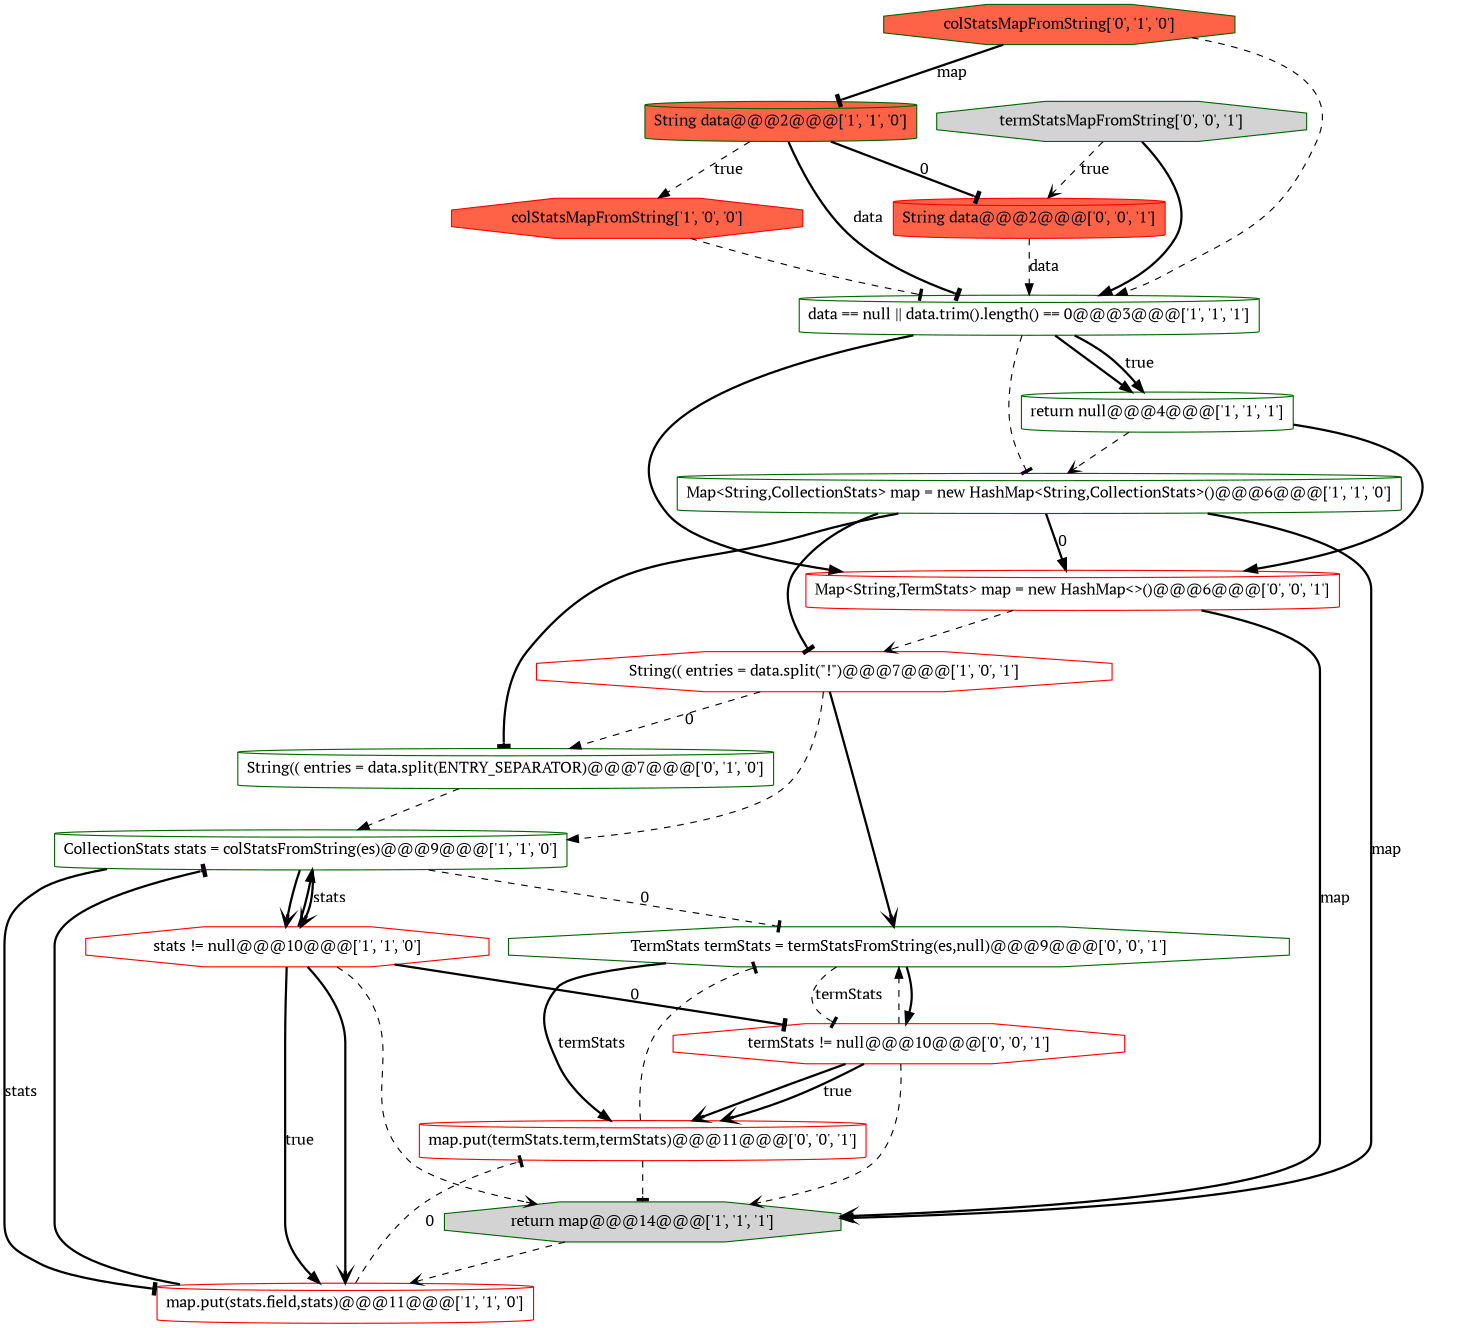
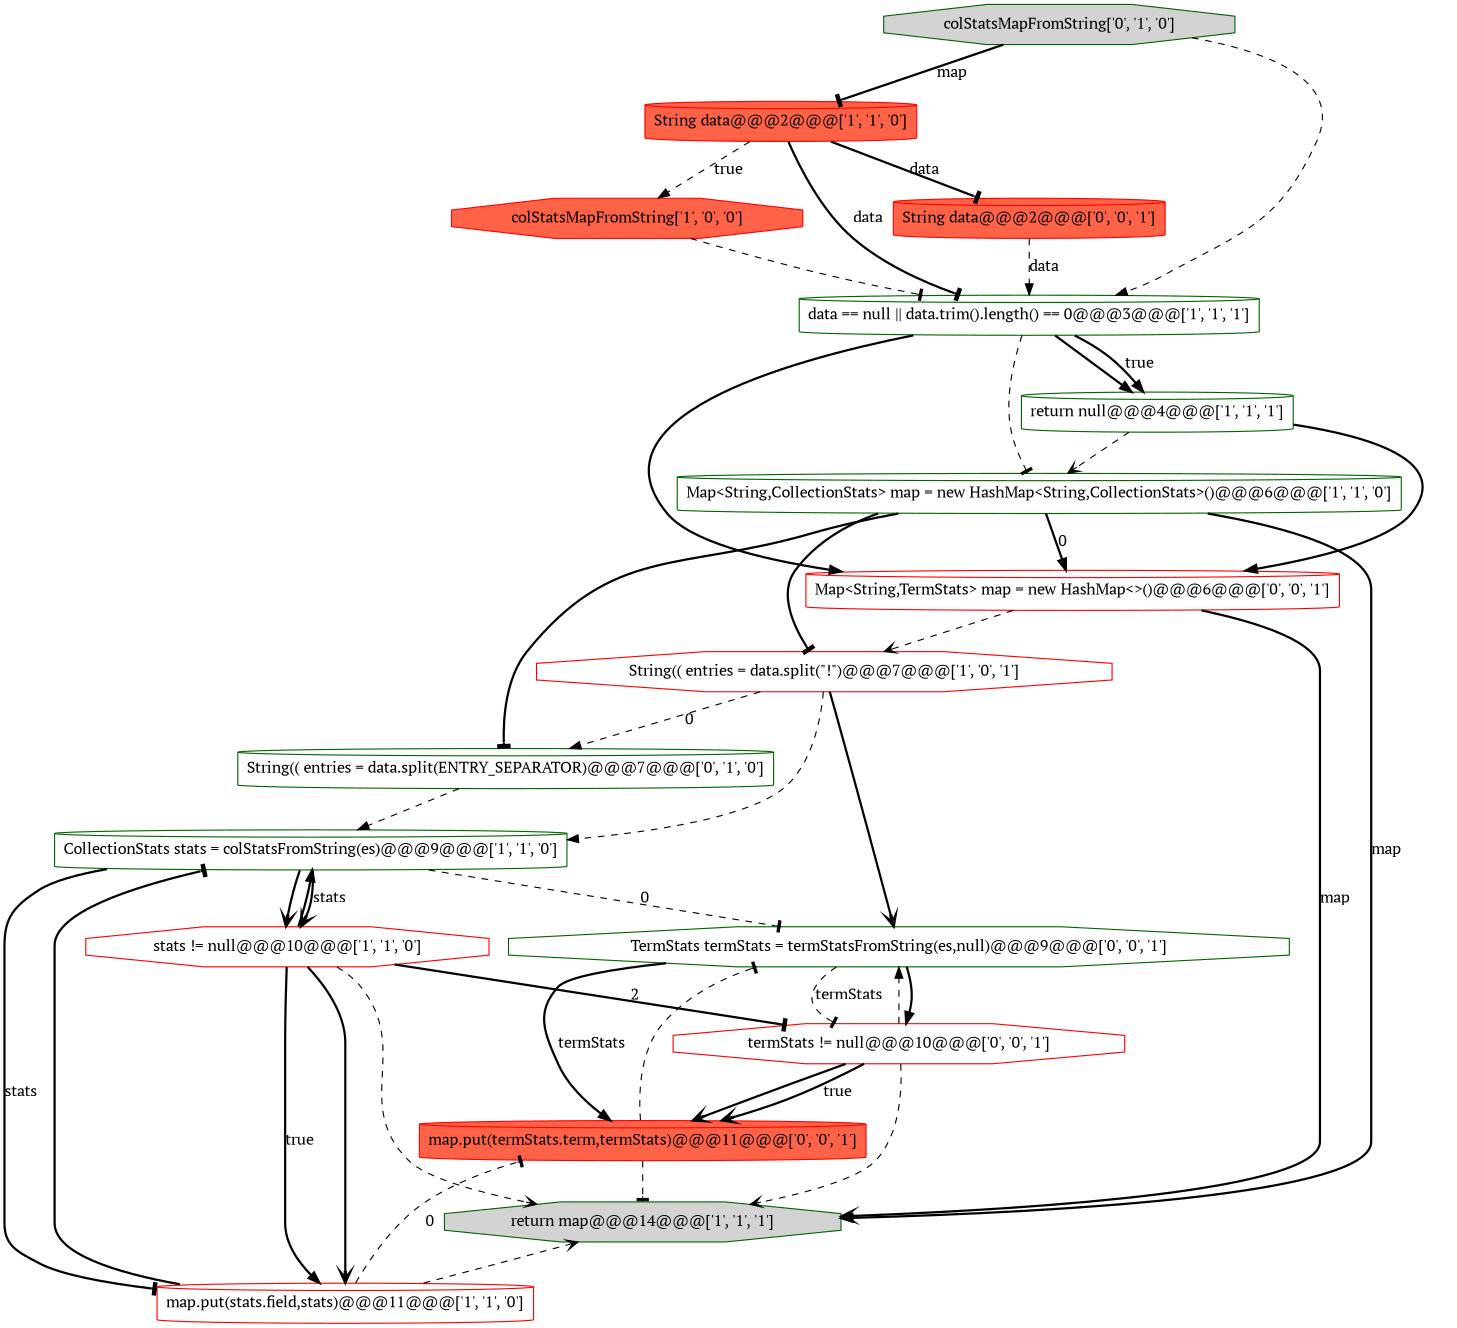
node "colStatsMapFromString['0', '1', '0']": fillcolor tomato -> lightgray
node "String data@@@2@@@['1', '1', '0']": color darkgreen -> red
node "termStatsMapFromString['0', '0', '1']": removed
edge "String data@@@2@@@['1', '1', '0']" -> "String data@@@2@@@['0', '0', '1']": label "0" -> "data"
edge "stats != null@@@10@@@['1', '1', '0']" -> "termStats != null@@@10@@@['0', '0', '1']": label "0" -> "2"
node "map.put(termStats.term,termStats)@@@11@@@['0', '0', '1']": fillcolor white -> tomato
edge "return map@@@14@@@['1', '1', '1']" -> "map.put(stats.field,stats)@@@11@@@['1', '1', '0']": reversed
